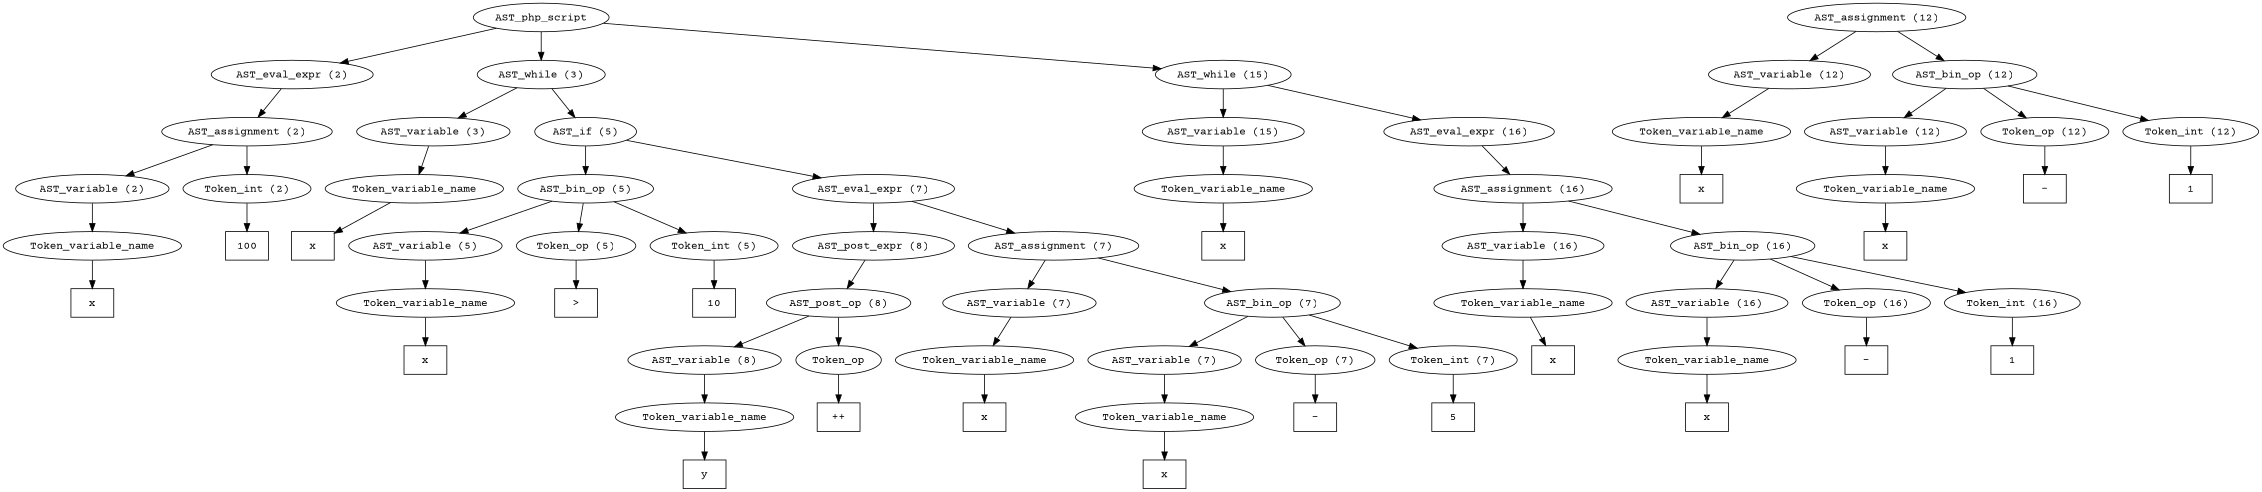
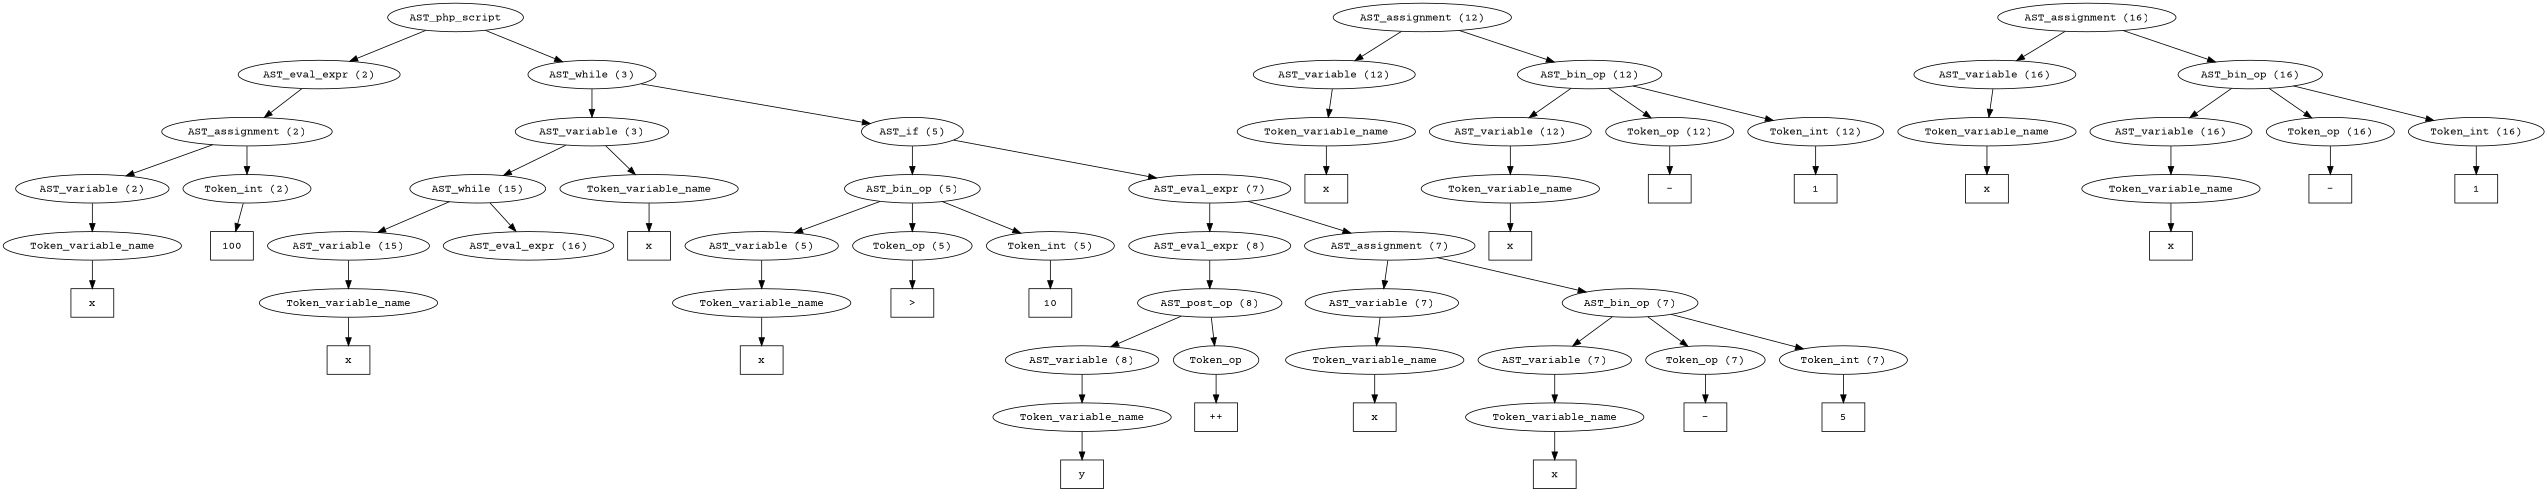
edge "AST_php_script" -> "AST_while (15)": now "AST_variable (3)" -> "AST_while (15)"
edge "AST_eval_expr (16)" -> "AST_assignment (16)": removed
node "AST_post_expr (8)": label "AST_post_expr (8)" -> "AST_eval_expr (8)"
